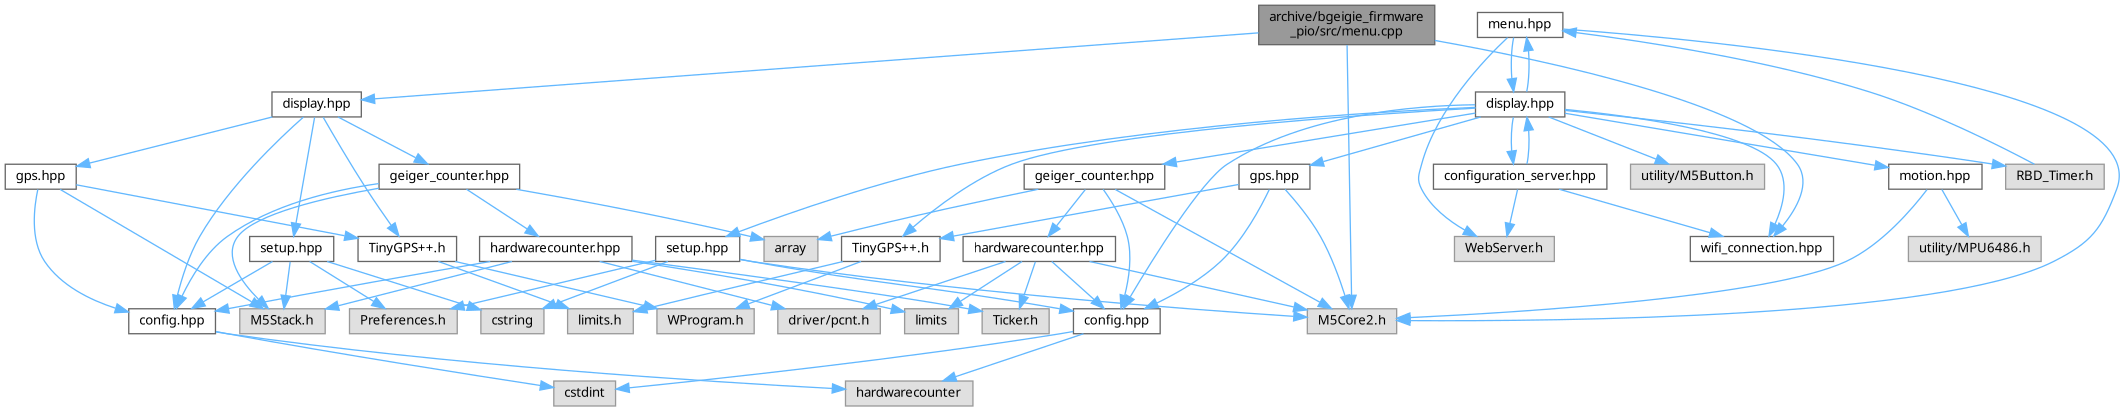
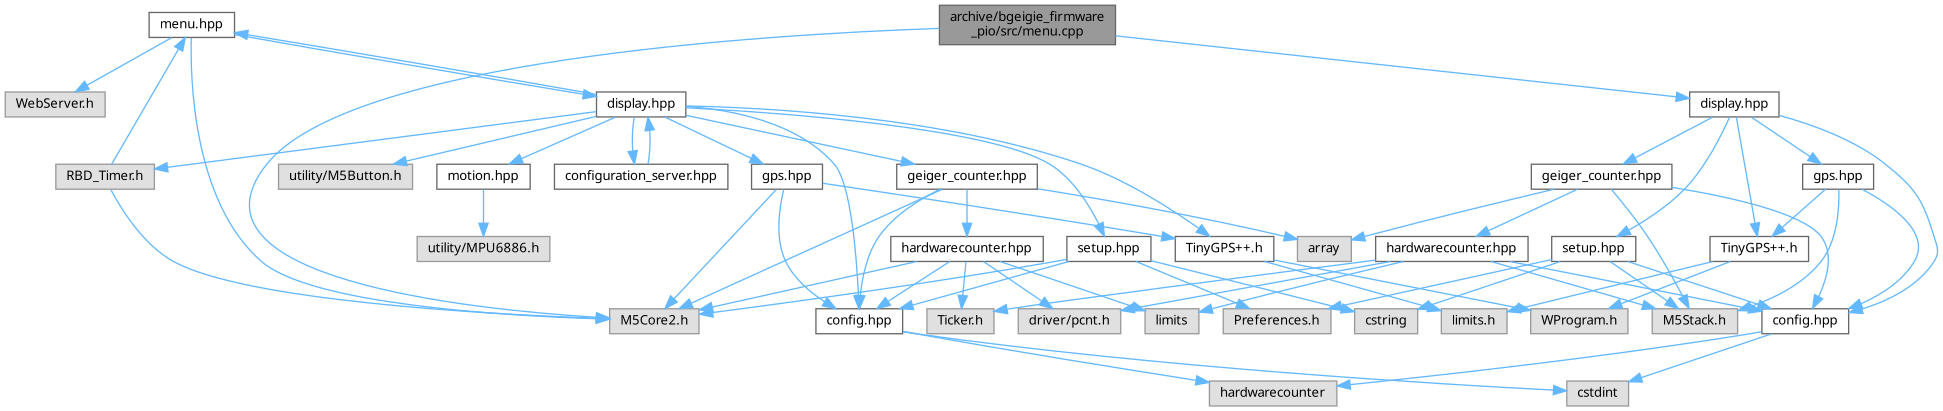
edge "configuration_server.hpp" -> "WebServer.h": removed
node "wifi_connection.hpp": removed
node "utility/MPU6486.h": label "utility/MPU6486.h" -> "utility/MPU6886.h"
edge "motion.hpp" -> "M5Core2.h": now "RBD_Timer.h" -> "M5Core2.h"
